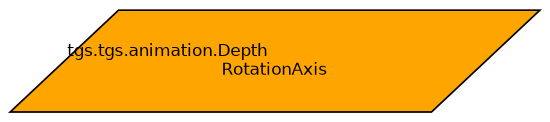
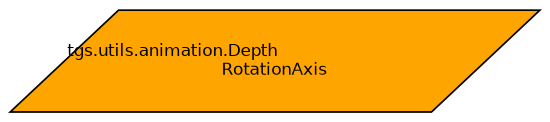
node "tgs.tgs.animation.Depth RotationAxis": label "tgs.tgs.animation.Depth RotationAxis" -> "tgs.utils.animation.Depth RotationAxis"
